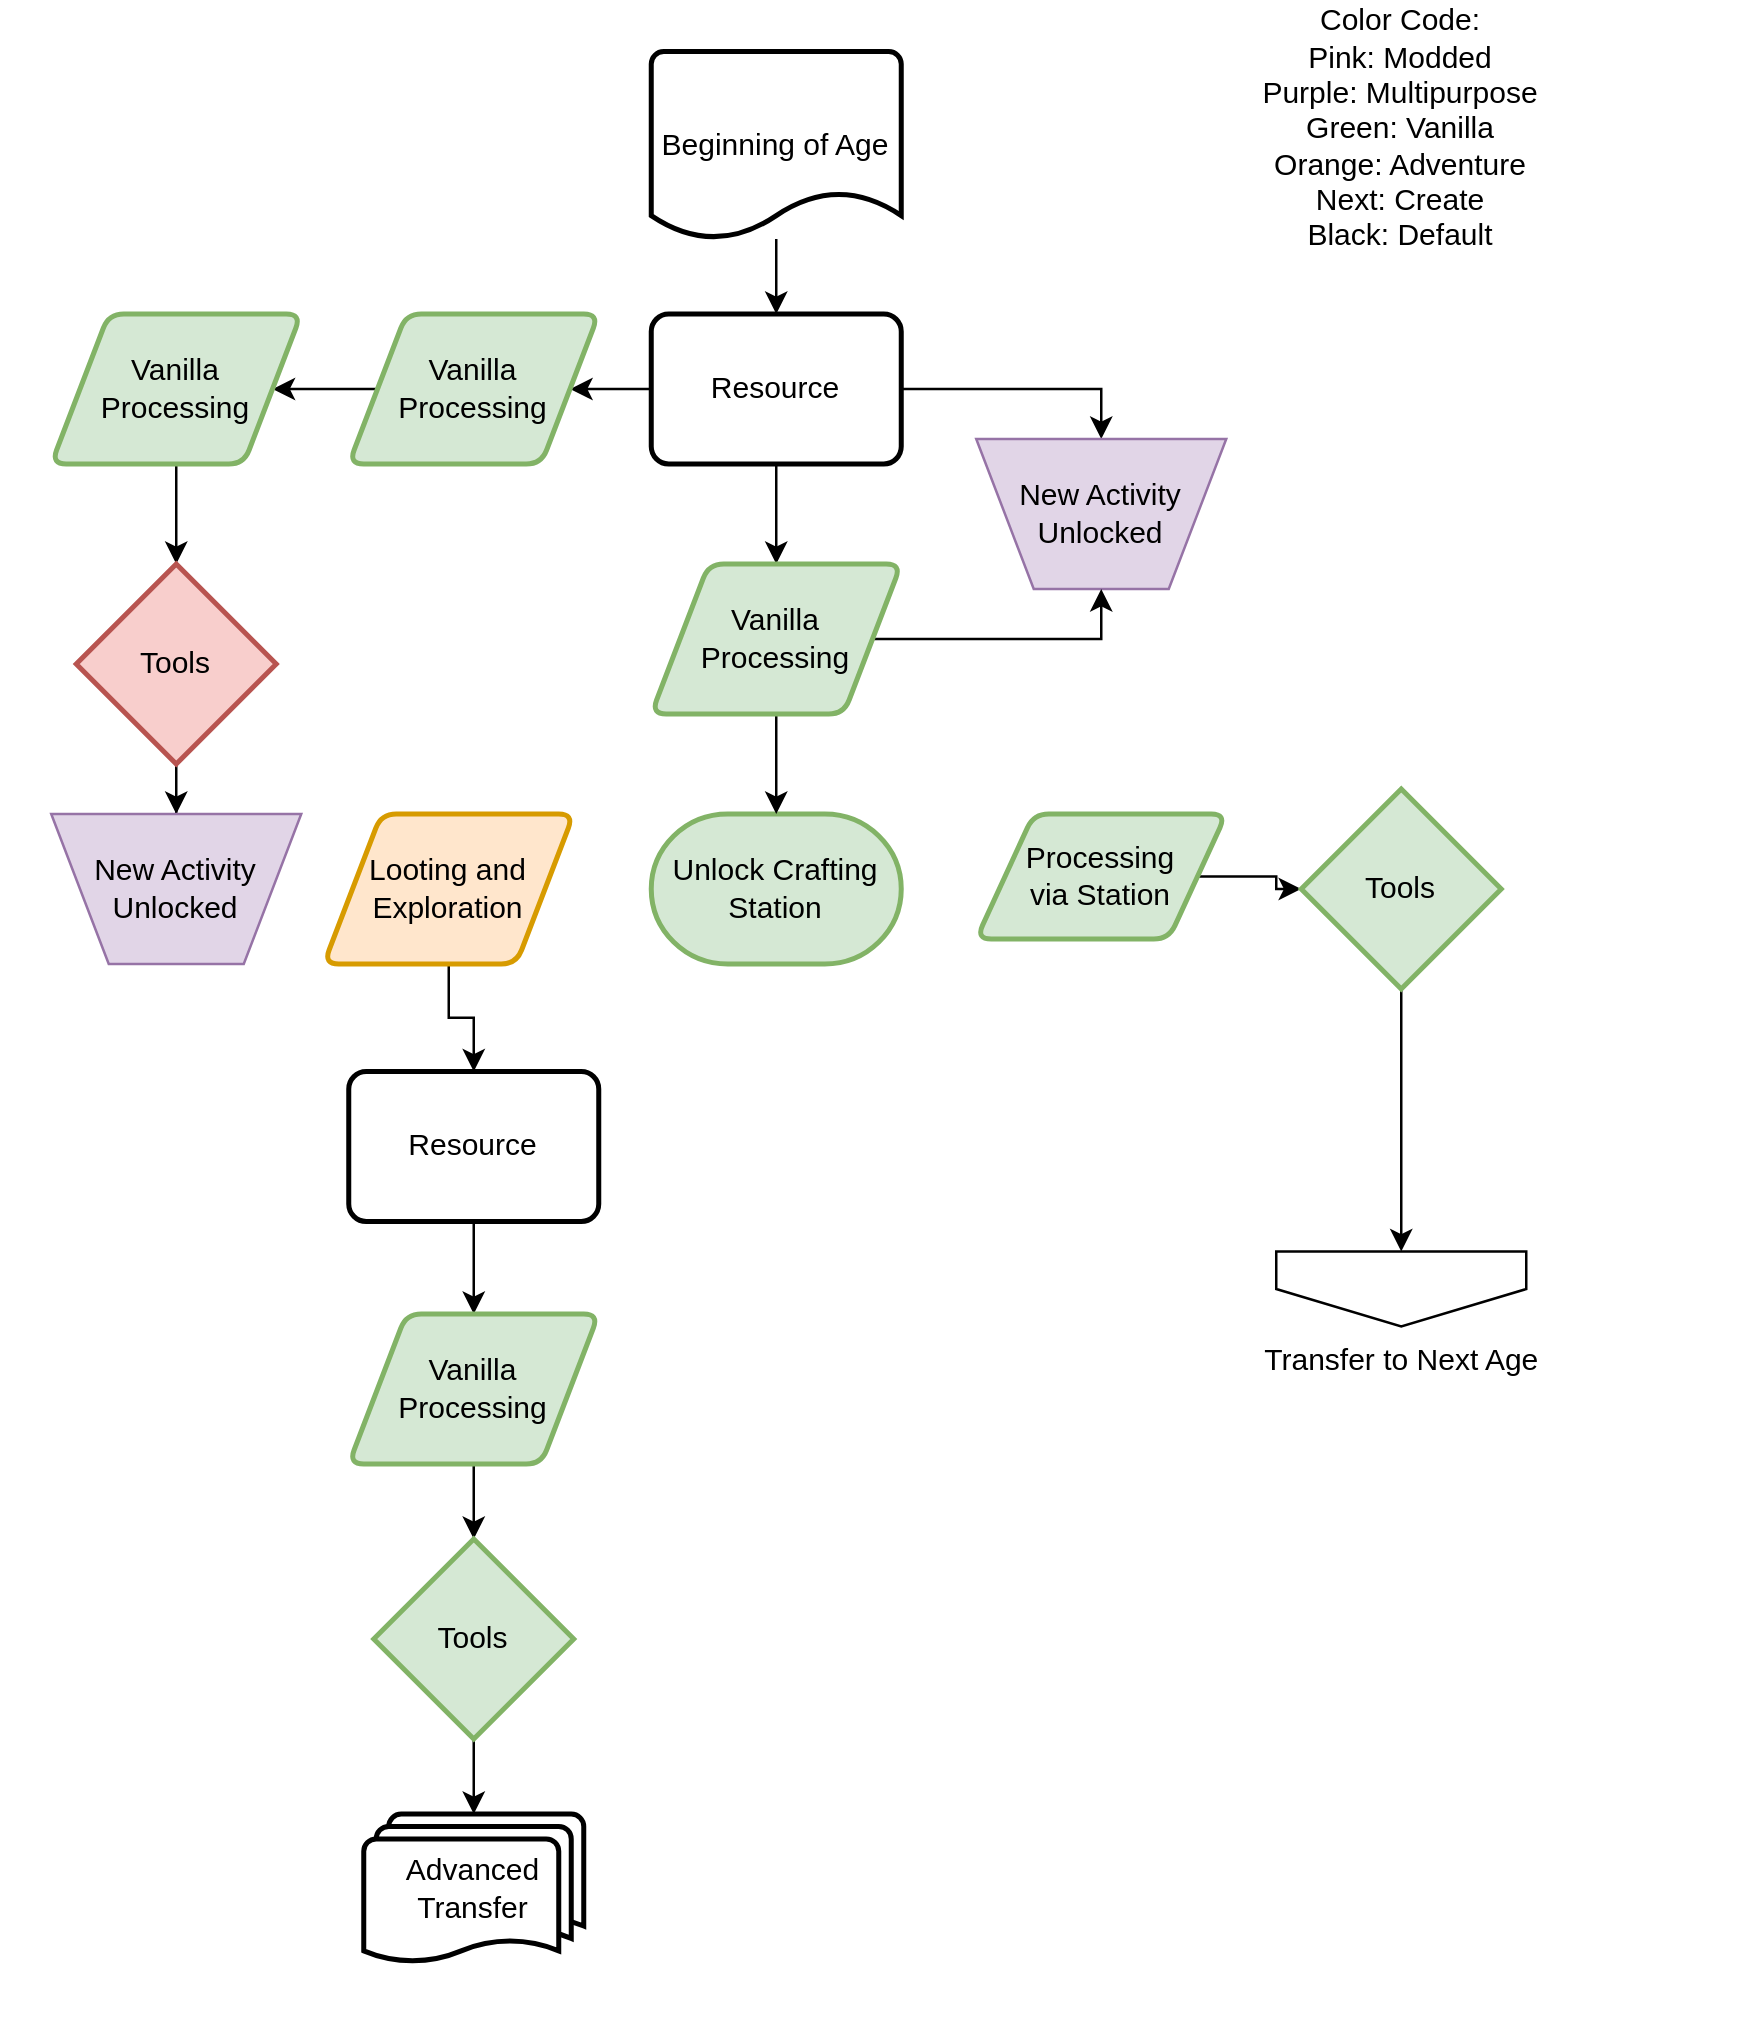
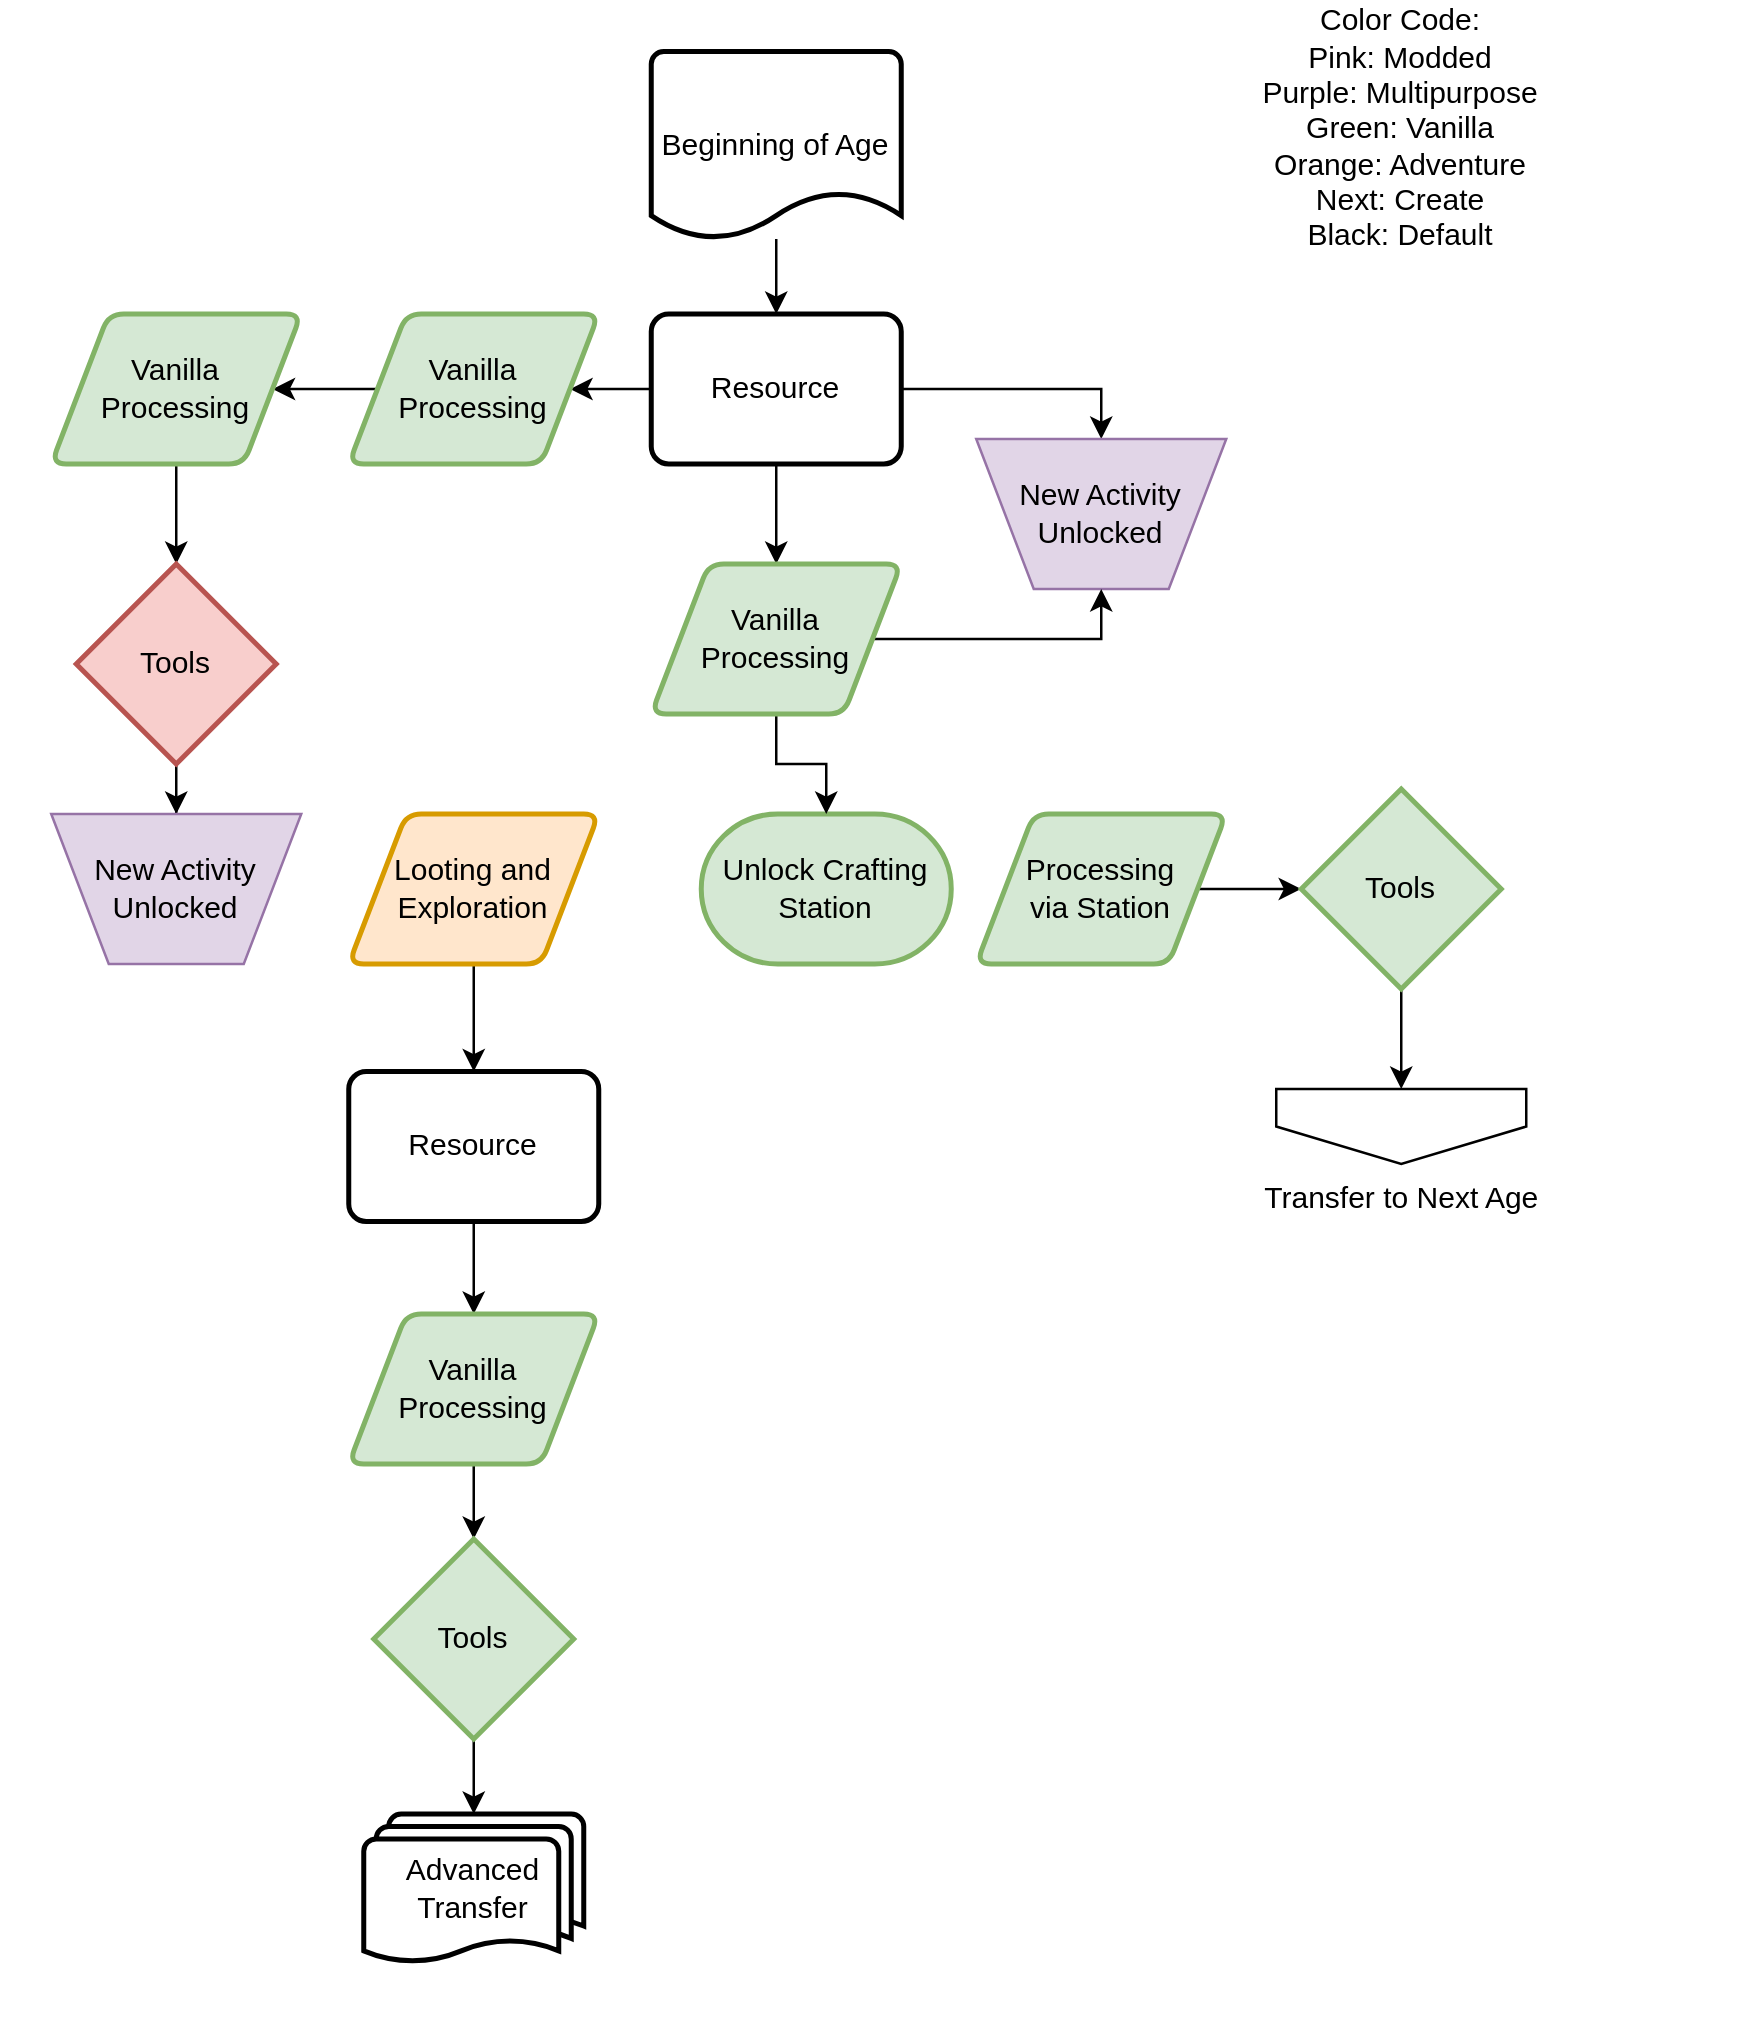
node "Processing via Station": size 250x125 -> 250x150
node "Looting and Exploration": moved (449, 889) -> (474, 889)
node "Unlock Crafting Station": moved (776, 889) -> (826, 889)
node "Transfer to Next Age": moved (1401, 1289) -> (1401, 1126)
